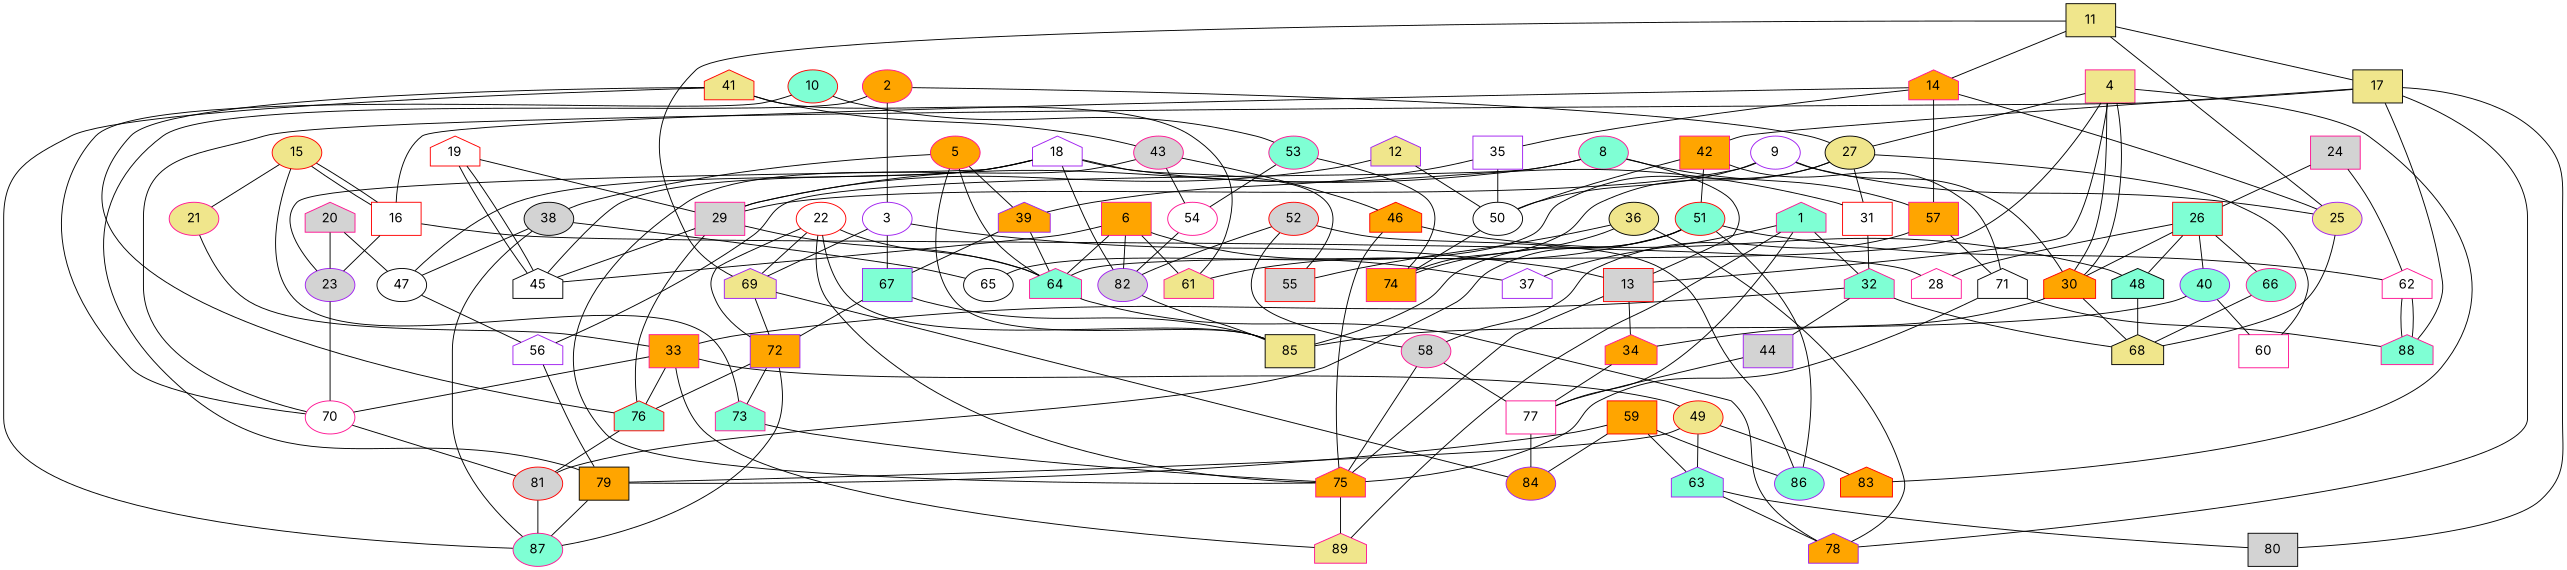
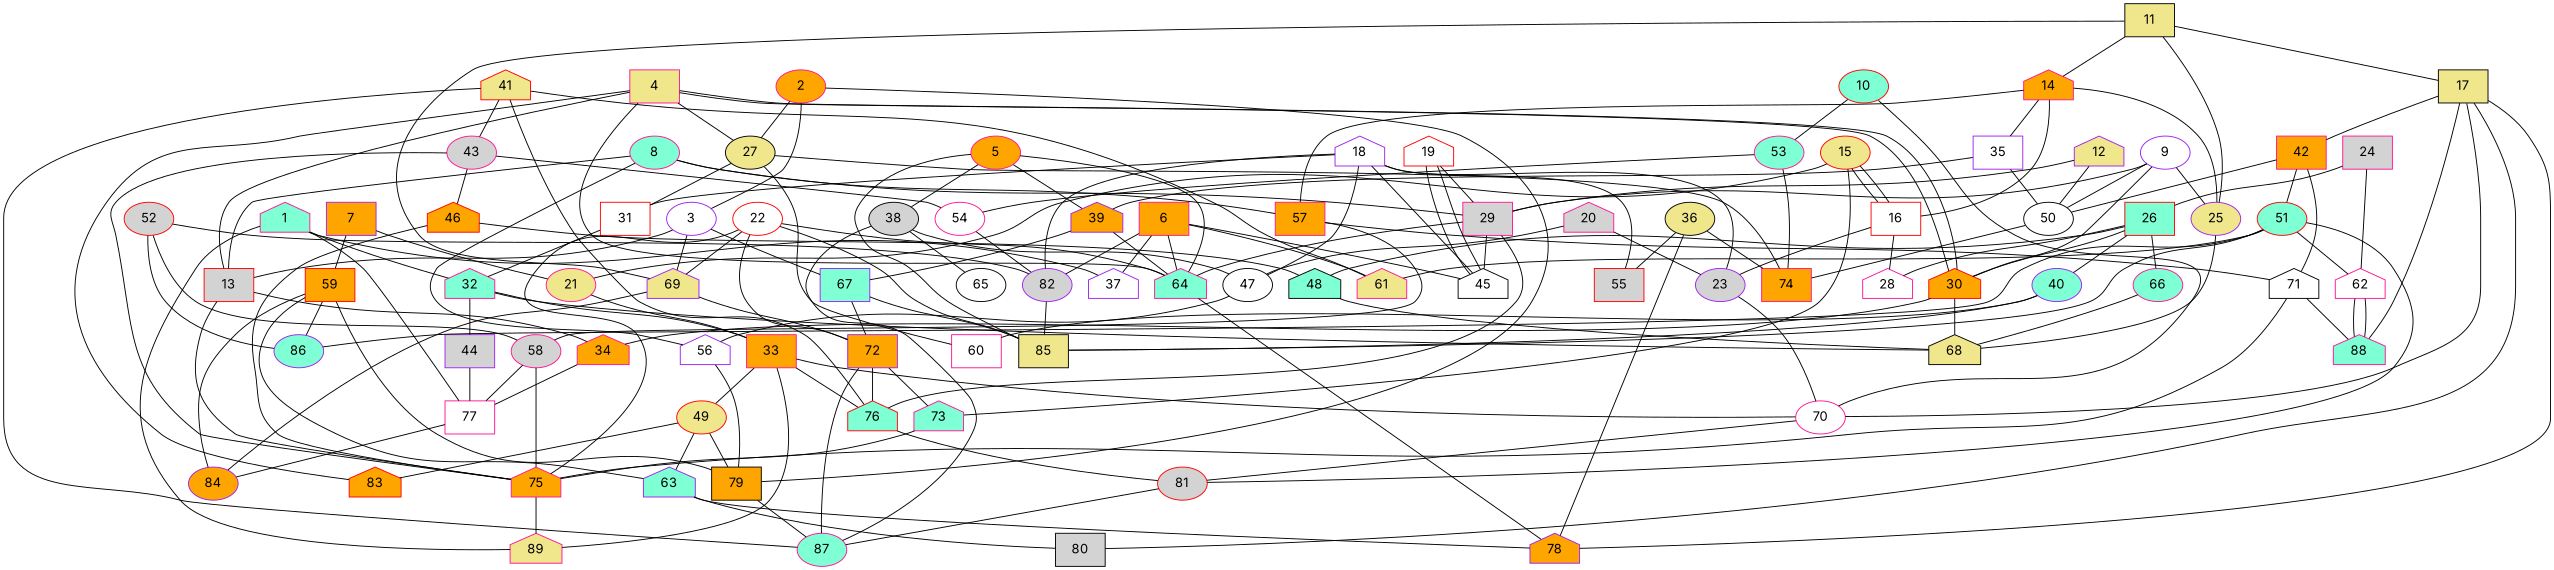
node "7": added
edge "27" -- "65": removed
